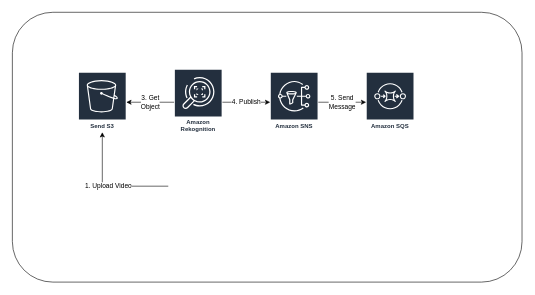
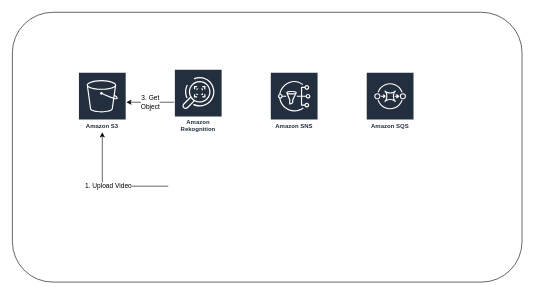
edge "Amazon Rekognition" -> "Amazon SNS": removed, label "4. Publish"
edge "Amazon SNS" -> "Amazon SQS": removed, label "5. Send Message"
node "Send S3": label "Send S3" -> "Amazon S3"
